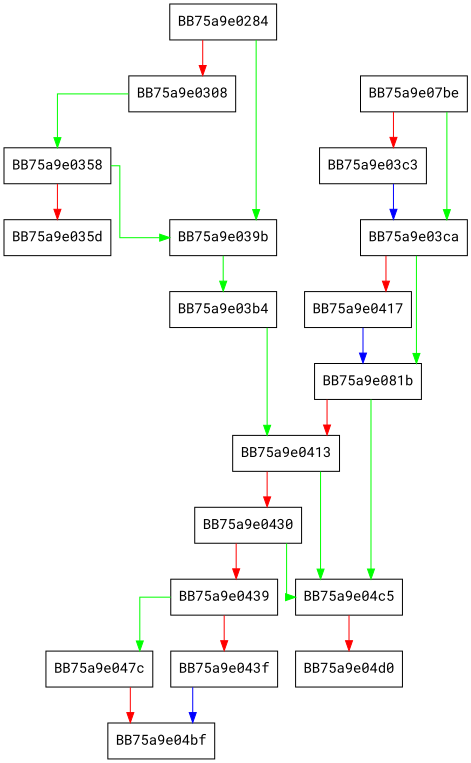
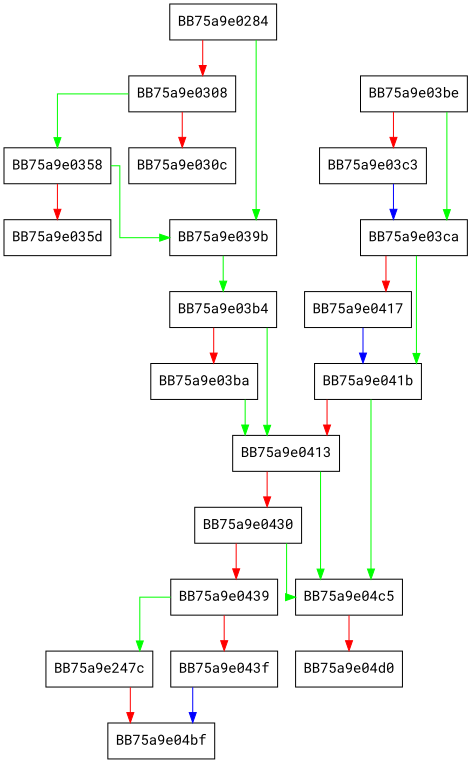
node "BB75a9e07be": label "BB75a9e07be" -> "BB75a9e03be"
node "BB75a9e030c": added
node "BB75a9e03ba": added
node "BB75a9e081b": label "BB75a9e081b" -> "BB75a9e041b"
node "BB75a9e047c": label "BB75a9e047c" -> "BB75a9e247c"
